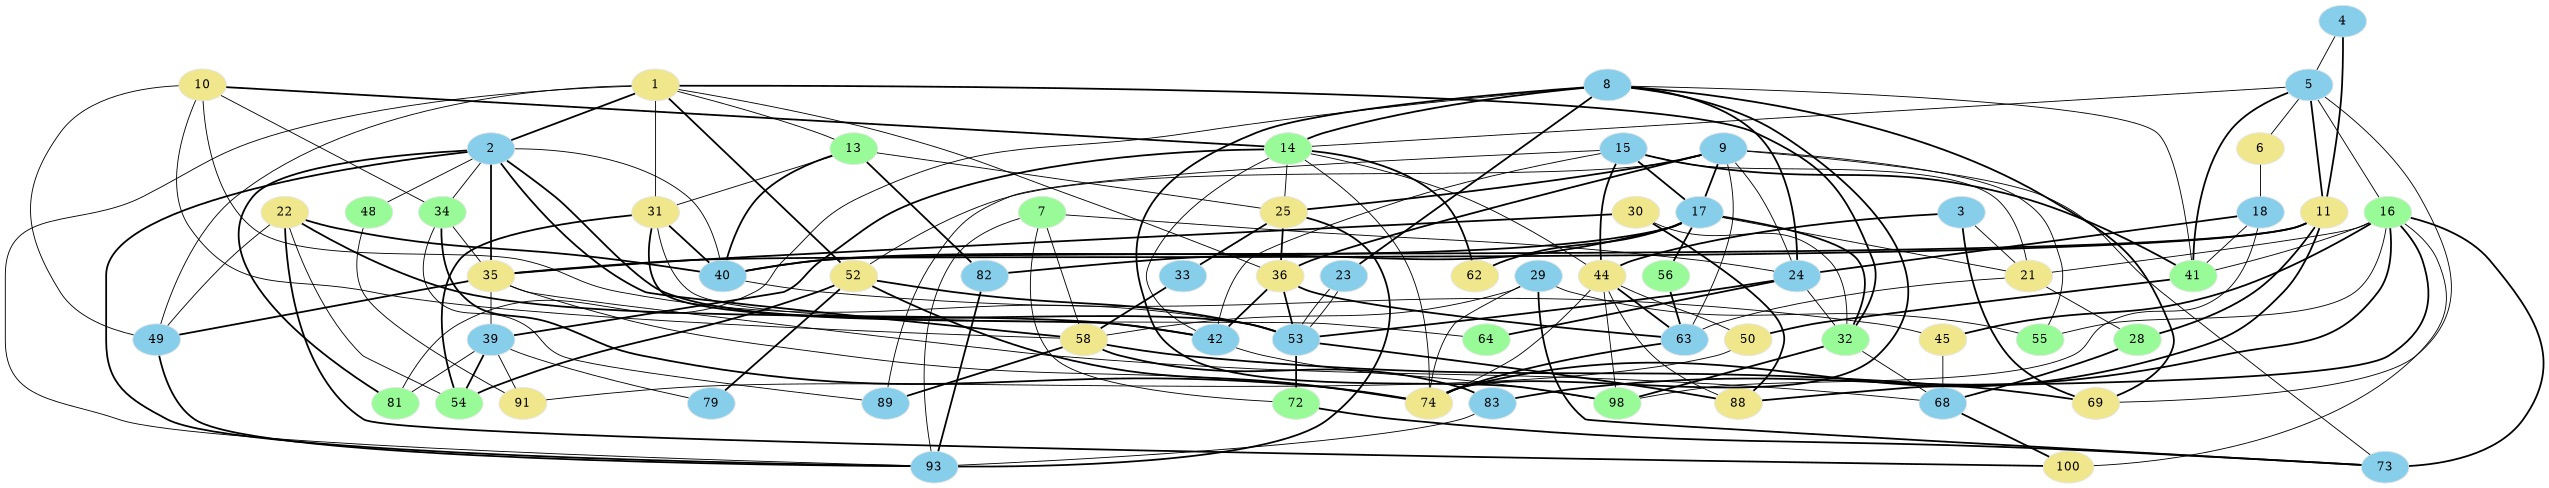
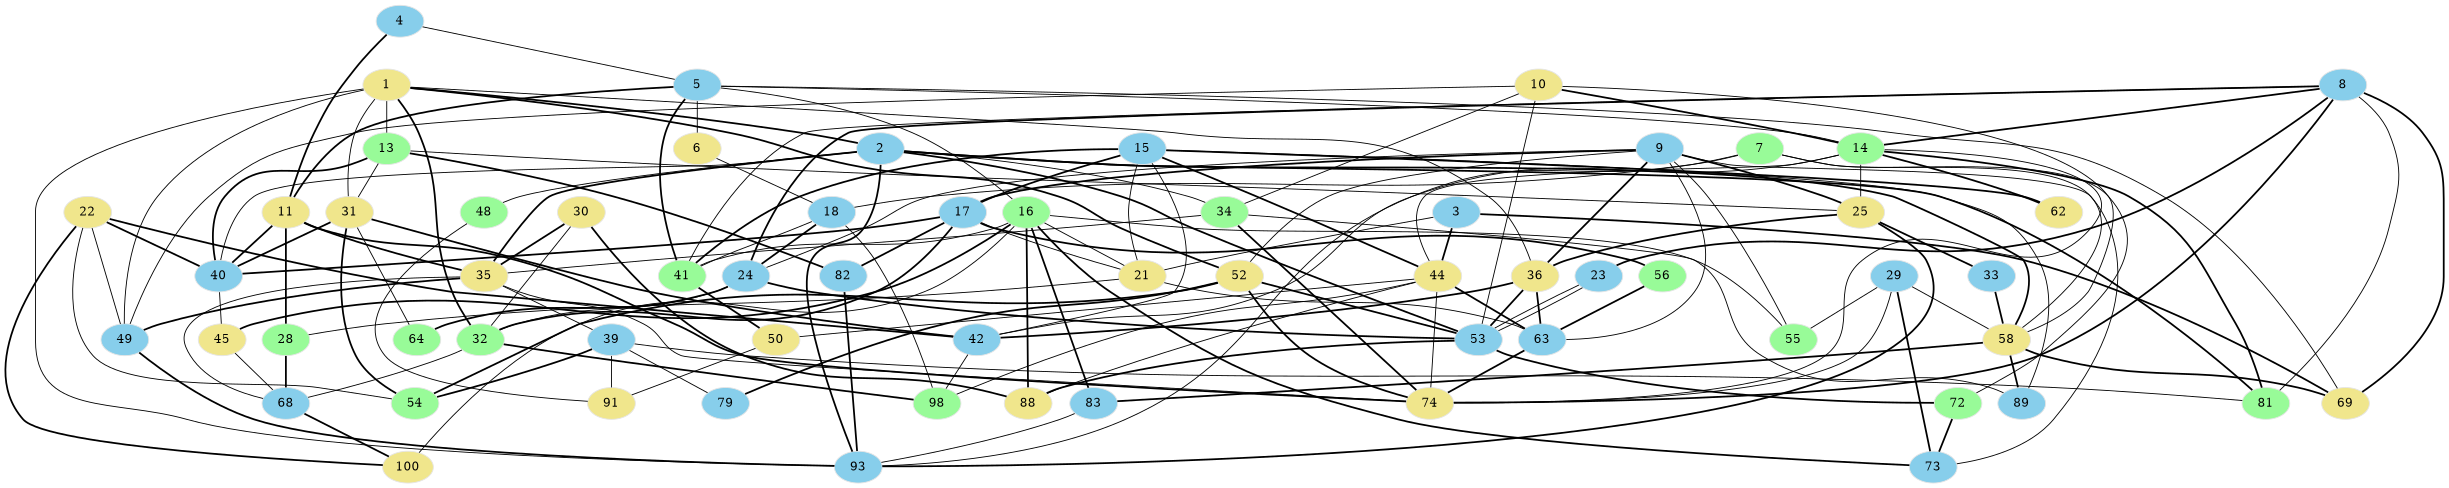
edge "14" -- "39": now "14" -- "81"
edge "7" -- "24": now "7" -- "18"
edge "17" -- "62": now "15" -- "62"
edge "8" -- "98": removed
